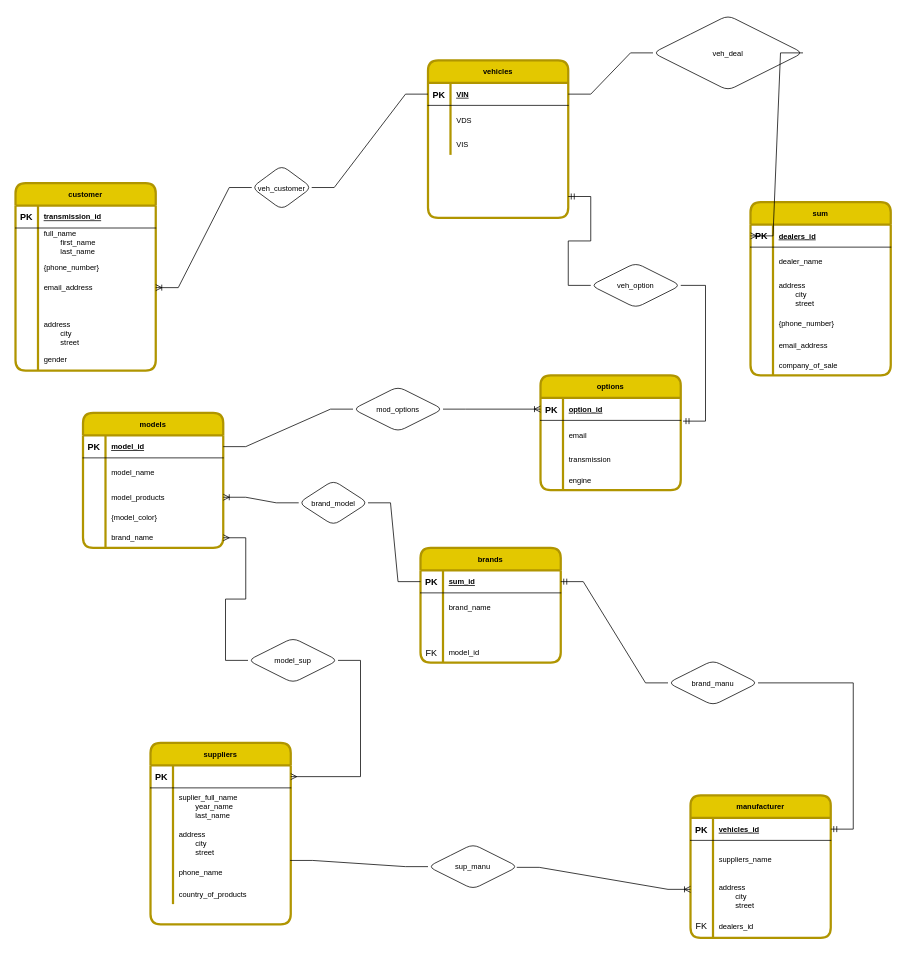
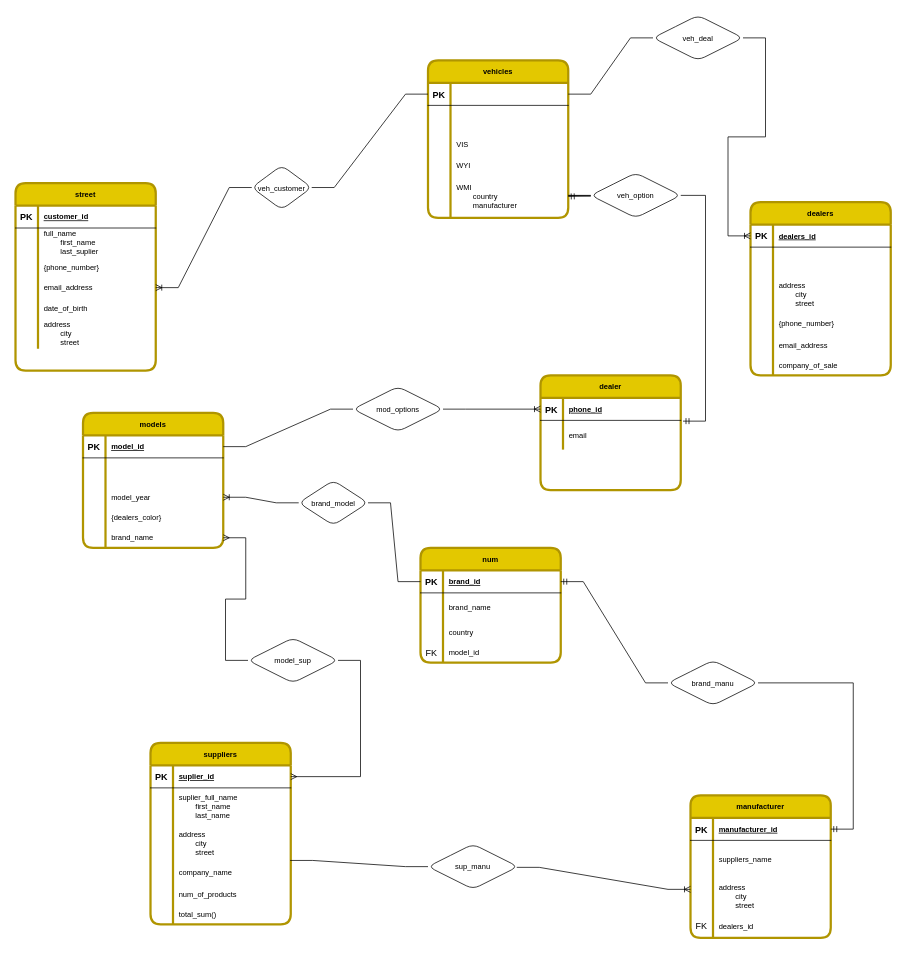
node "veh_deal": size 150x75 -> 90x45
node "VIN": removed
node "VDS": removed
node "WYI": added
node "customer": label "customer" -> "street"
node "WMI country manufacturer": added
node "sum": label "sum" -> "dealers"
node "transmission_id": label "transmission_id" -> "customer_id"
node "full_name first_name last_name": label "full_name first_name last_name" -> "full_name first_name last_suplier"
node "dealer_name": removed
node "veh_option": moved (636, 285) -> (636, 195)
node "date_of_birth": added
node "gender": removed
node "options": label "options" -> "dealer"
node "option_id": label "option_id" -> "phone_id"
node "transmission": removed
node "model_name": removed
node "engine": removed
node "model_products": label "model_products" -> "model_year"
node "{model_color}": label "{model_color}" -> "{dealers_color}"
node "brands": label "brands" -> "num"
node "sum_id": label "sum_id" -> "brand_id"
node "country": added
node "suplier_id": added
node "suplier_full_name year_name last_name": label "suplier_full_name year_name last_name" -> "suplier_full_name first_name last_name"
node "vehicles_id": label "vehicles_id" -> "manufacturer_id"
node "phone_name": label "phone_name" -> "company_name"
node "country_of_products": label "country_of_products" -> "num_of_products"
node "total_sum()": added
